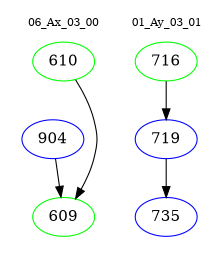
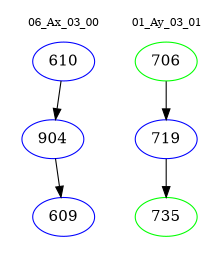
node "610": color green -> blue
node "716": label "716" -> "706"
edge "610" -> "609": now "610" -> "904"
node "609": color green -> blue
node "735": color blue -> green
